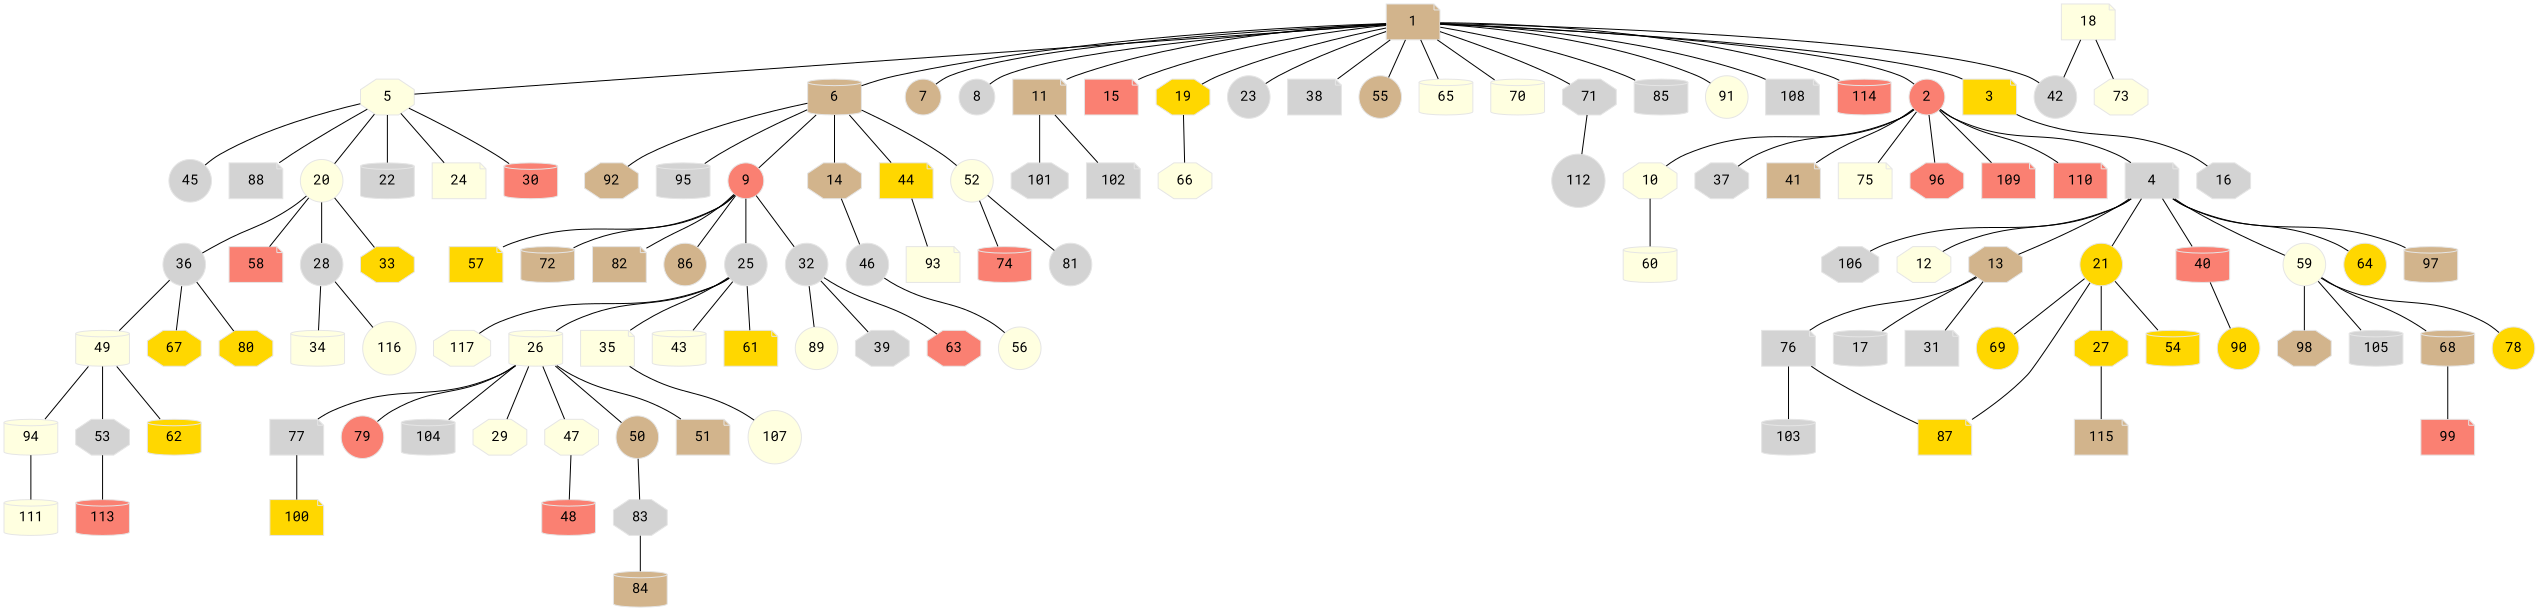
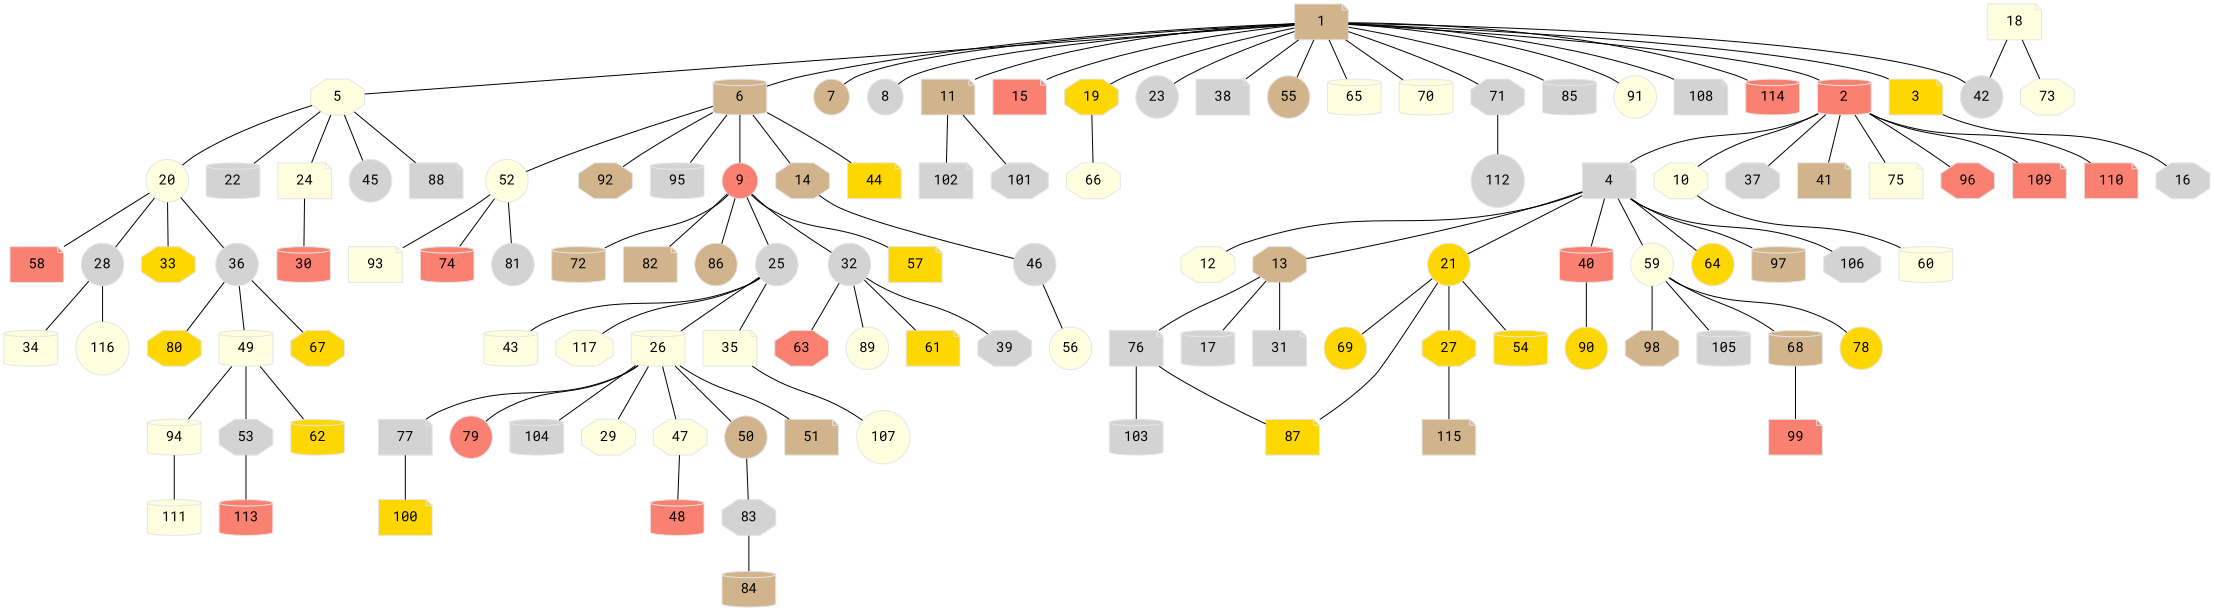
node "2": shape circle -> cylinder
edge "5" -- "30": now "24" -- "30"
edge "44" -- "93": now "52" -- "93"
edge "25" -- "61": now "32" -- "61"
